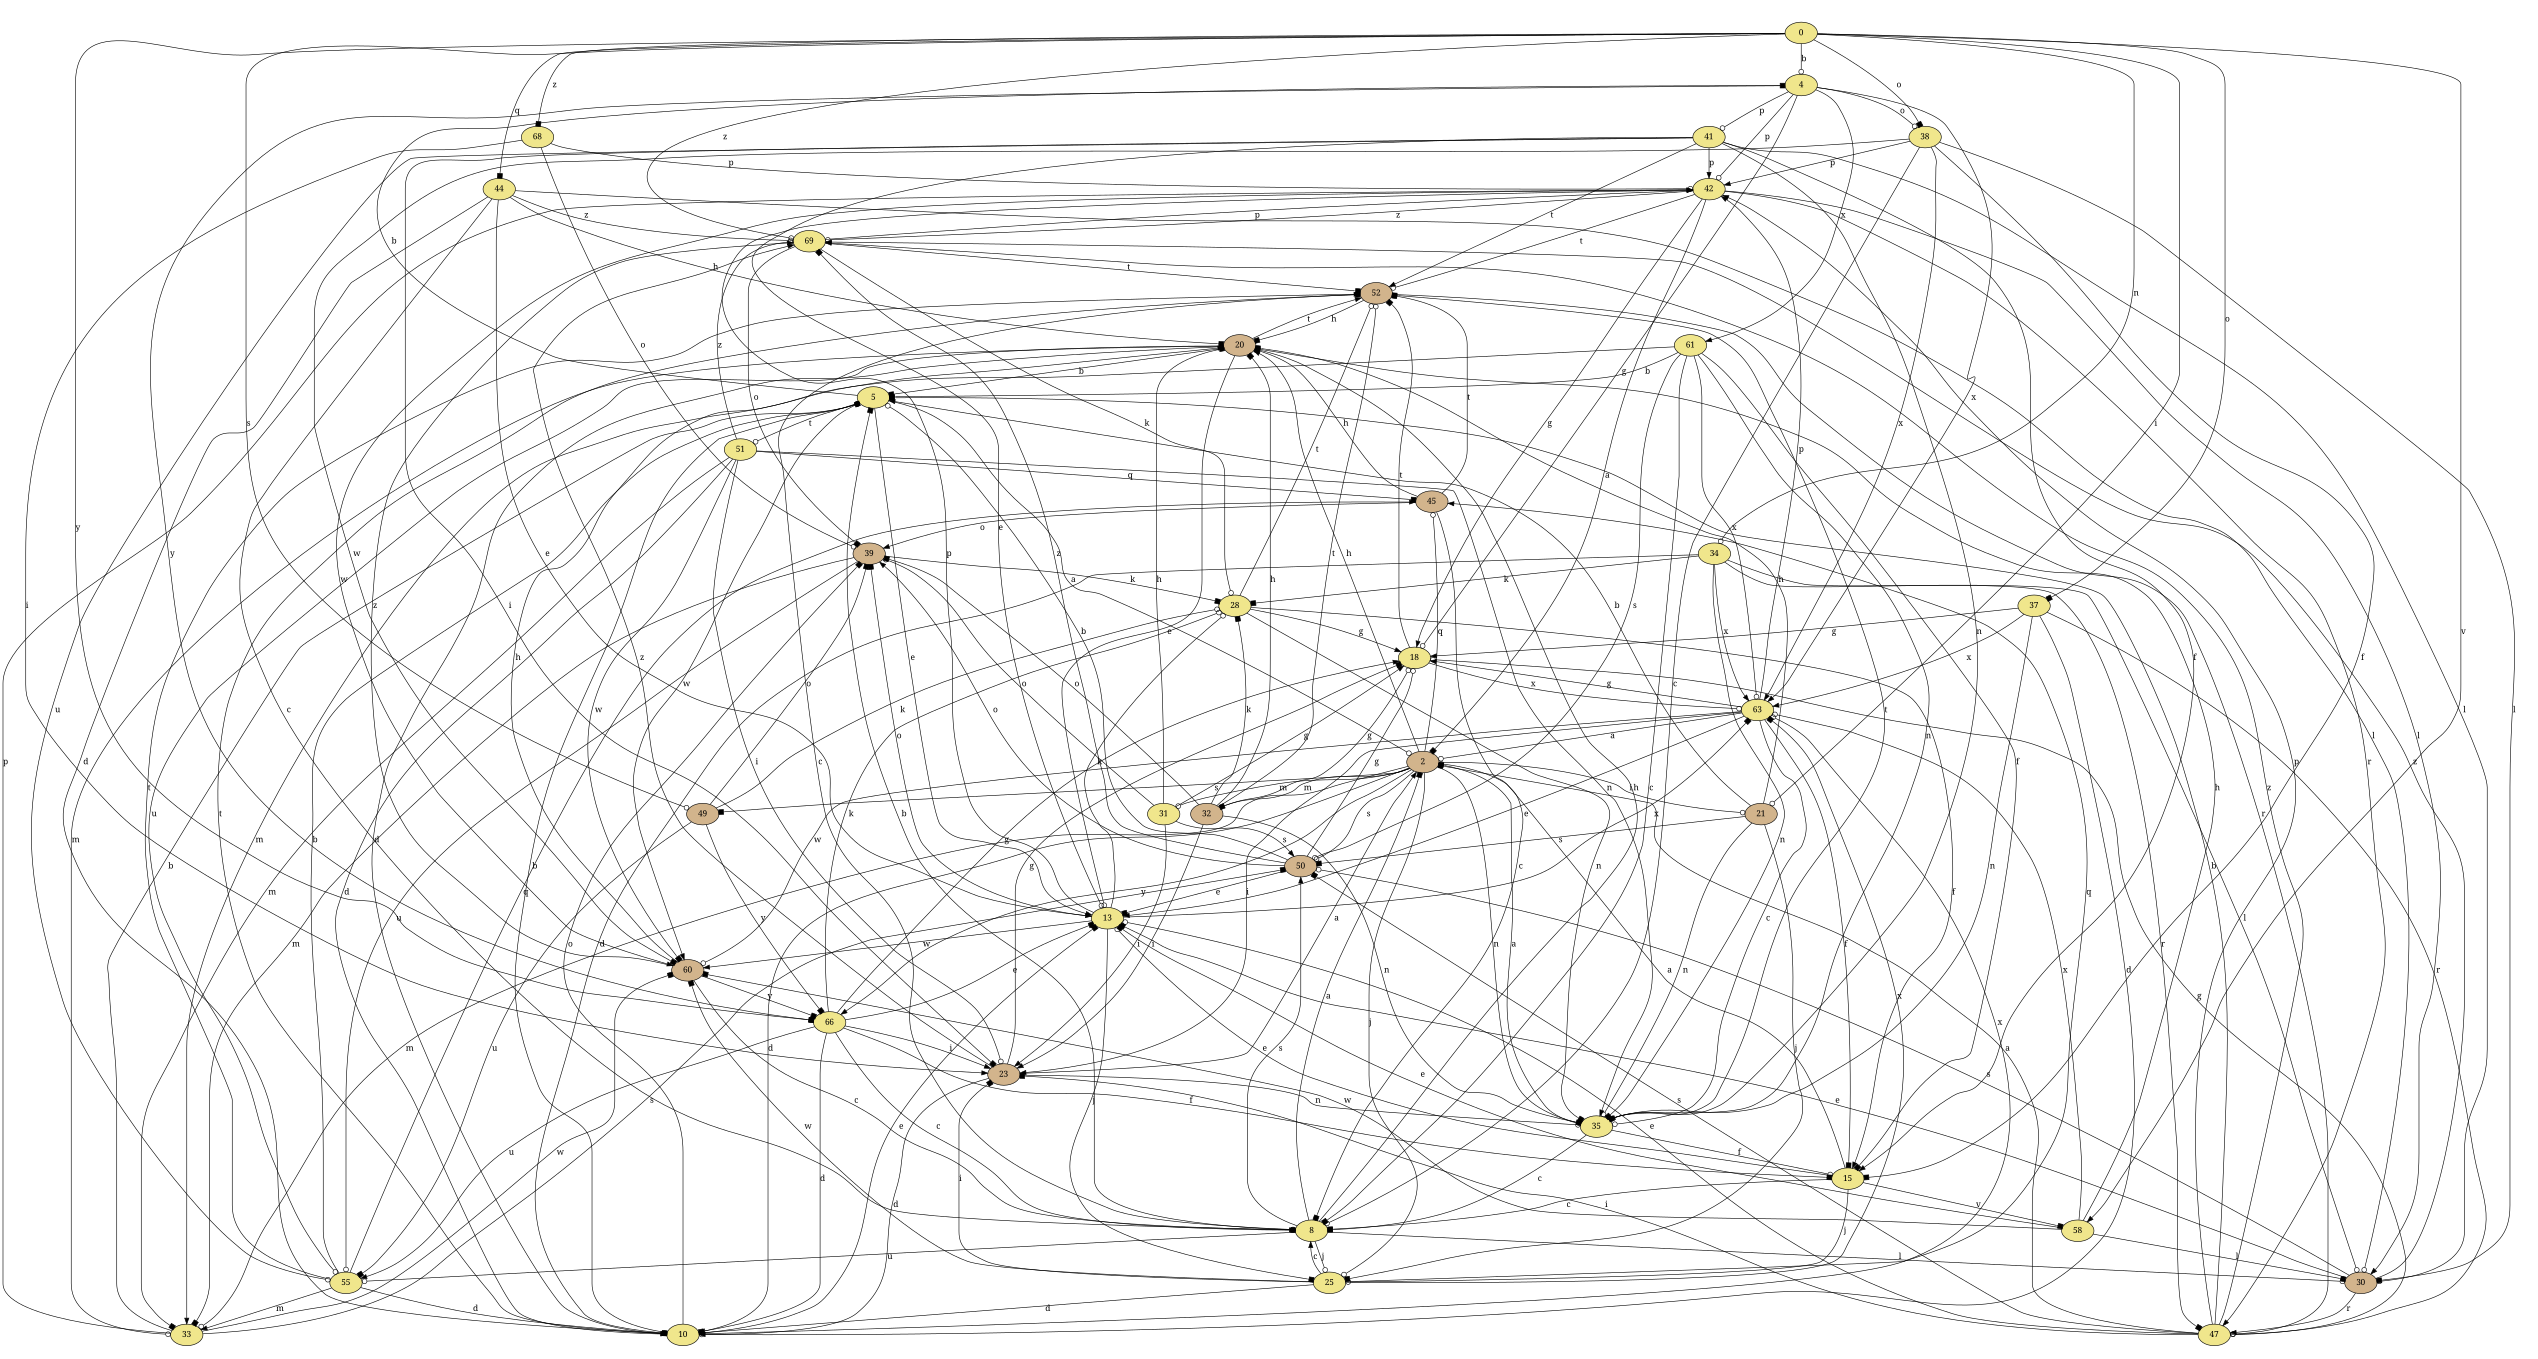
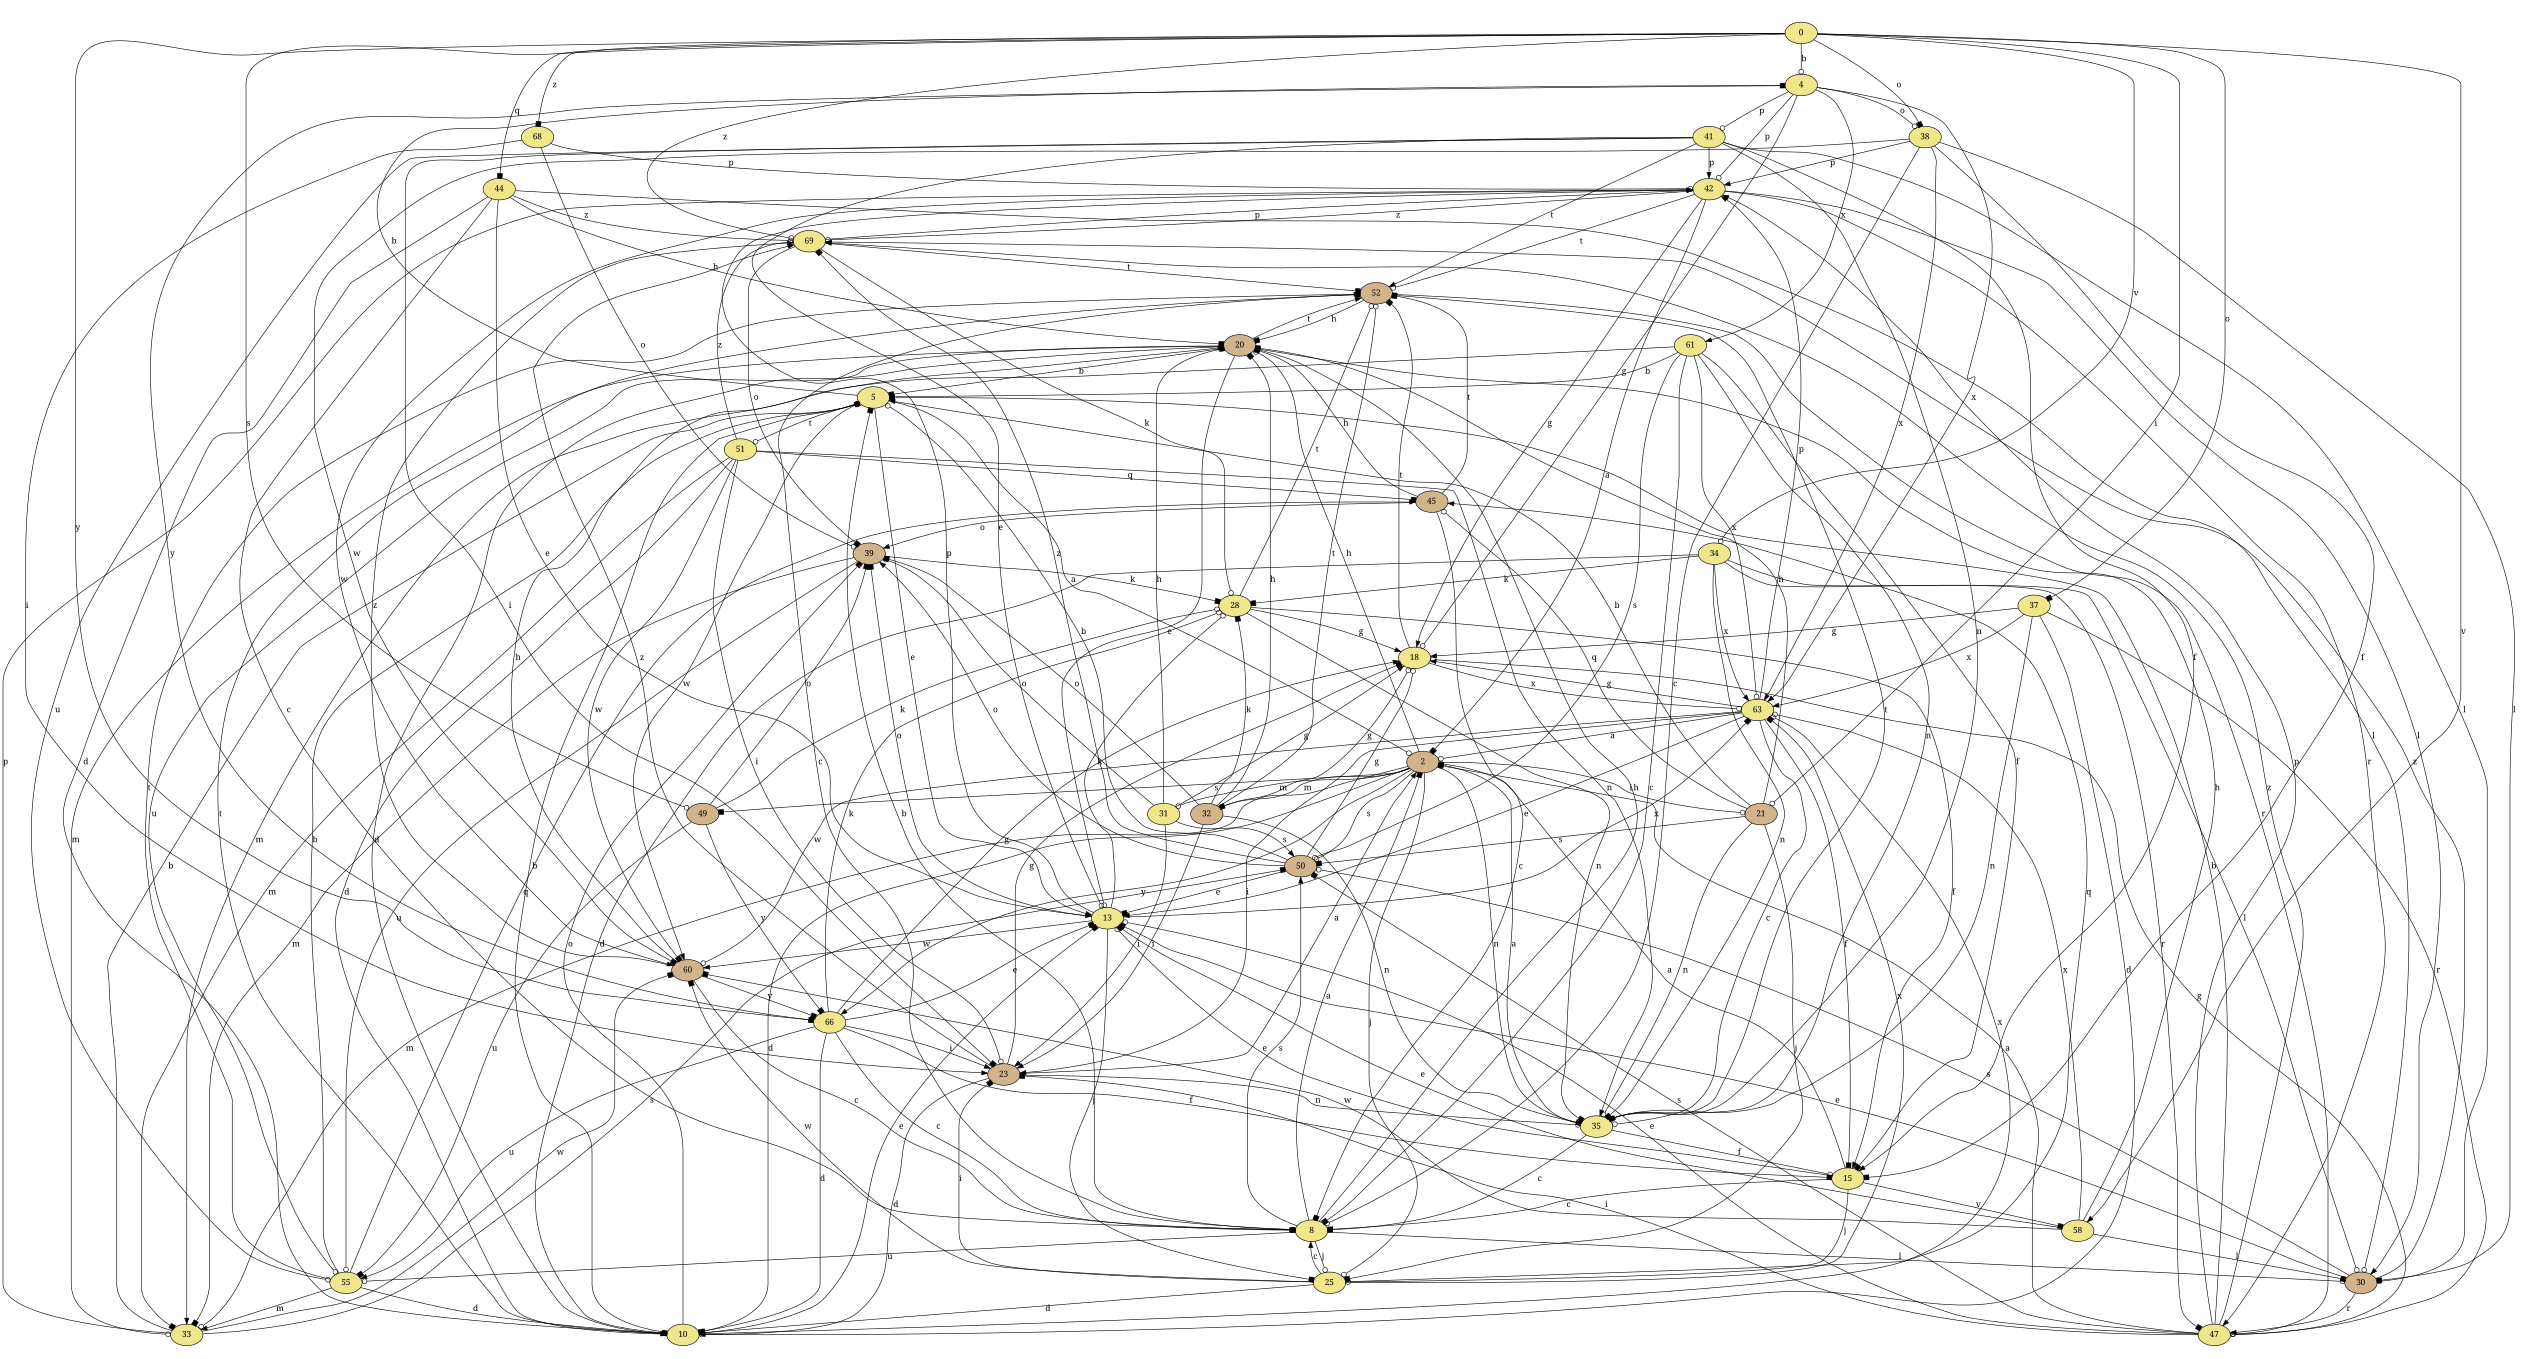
edge "0" -> "34": label "n" -> "v"
edge "2" -> "20": arrowhead normal -> odot
edge "2" -> "45": now "21" -> "45"
